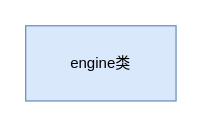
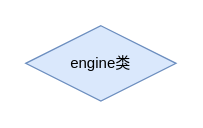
node "engine类": shape rectangle -> diamond
